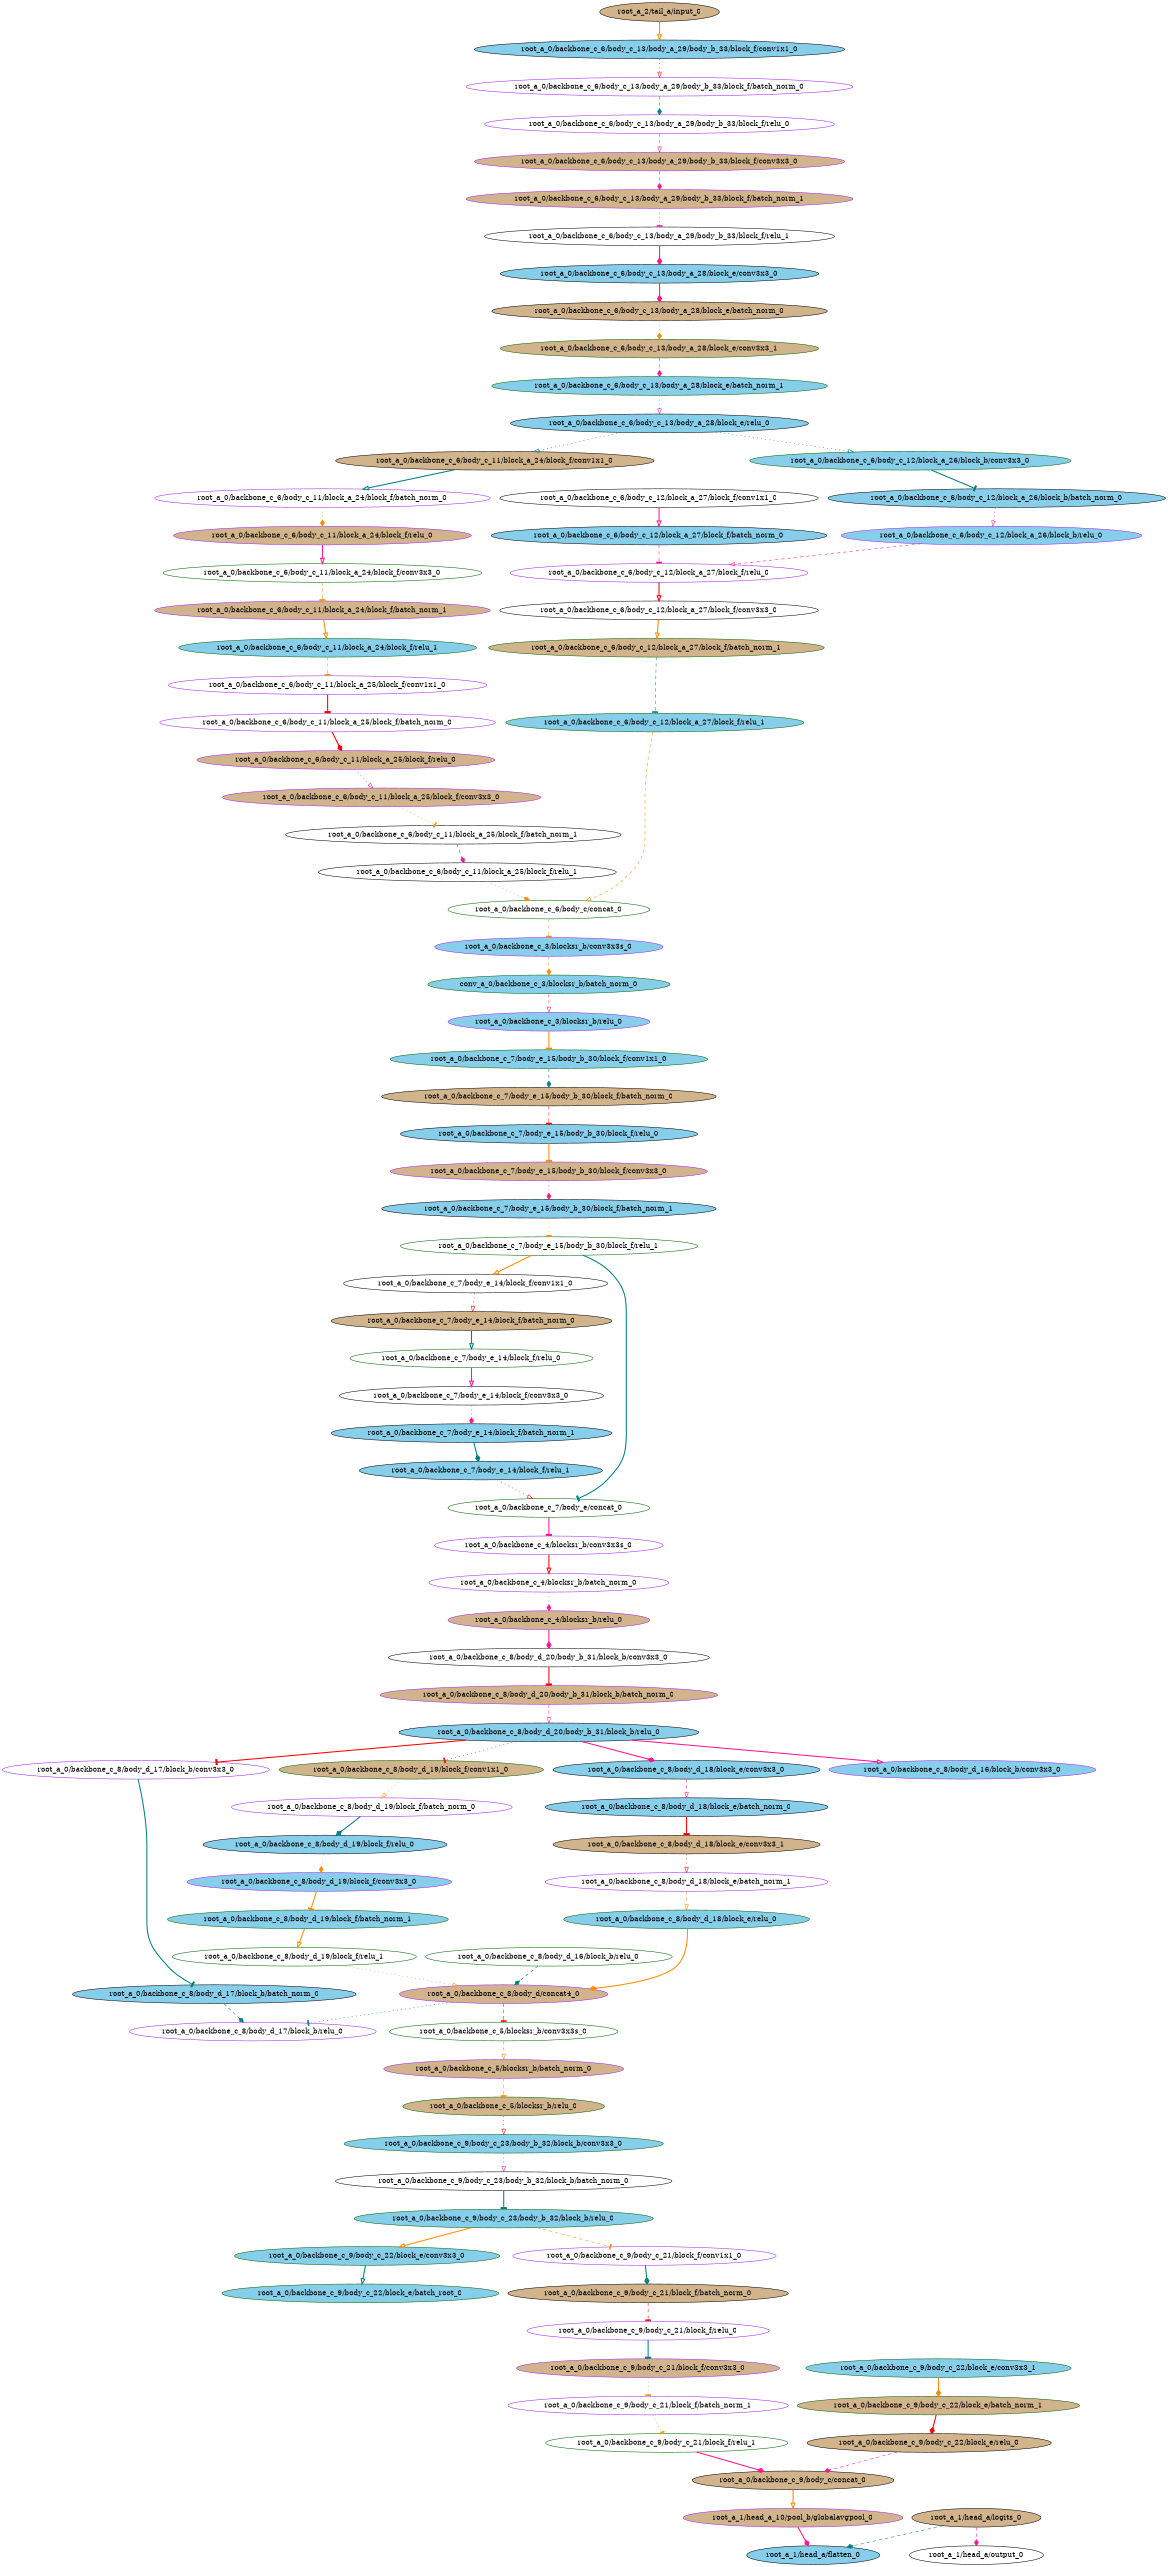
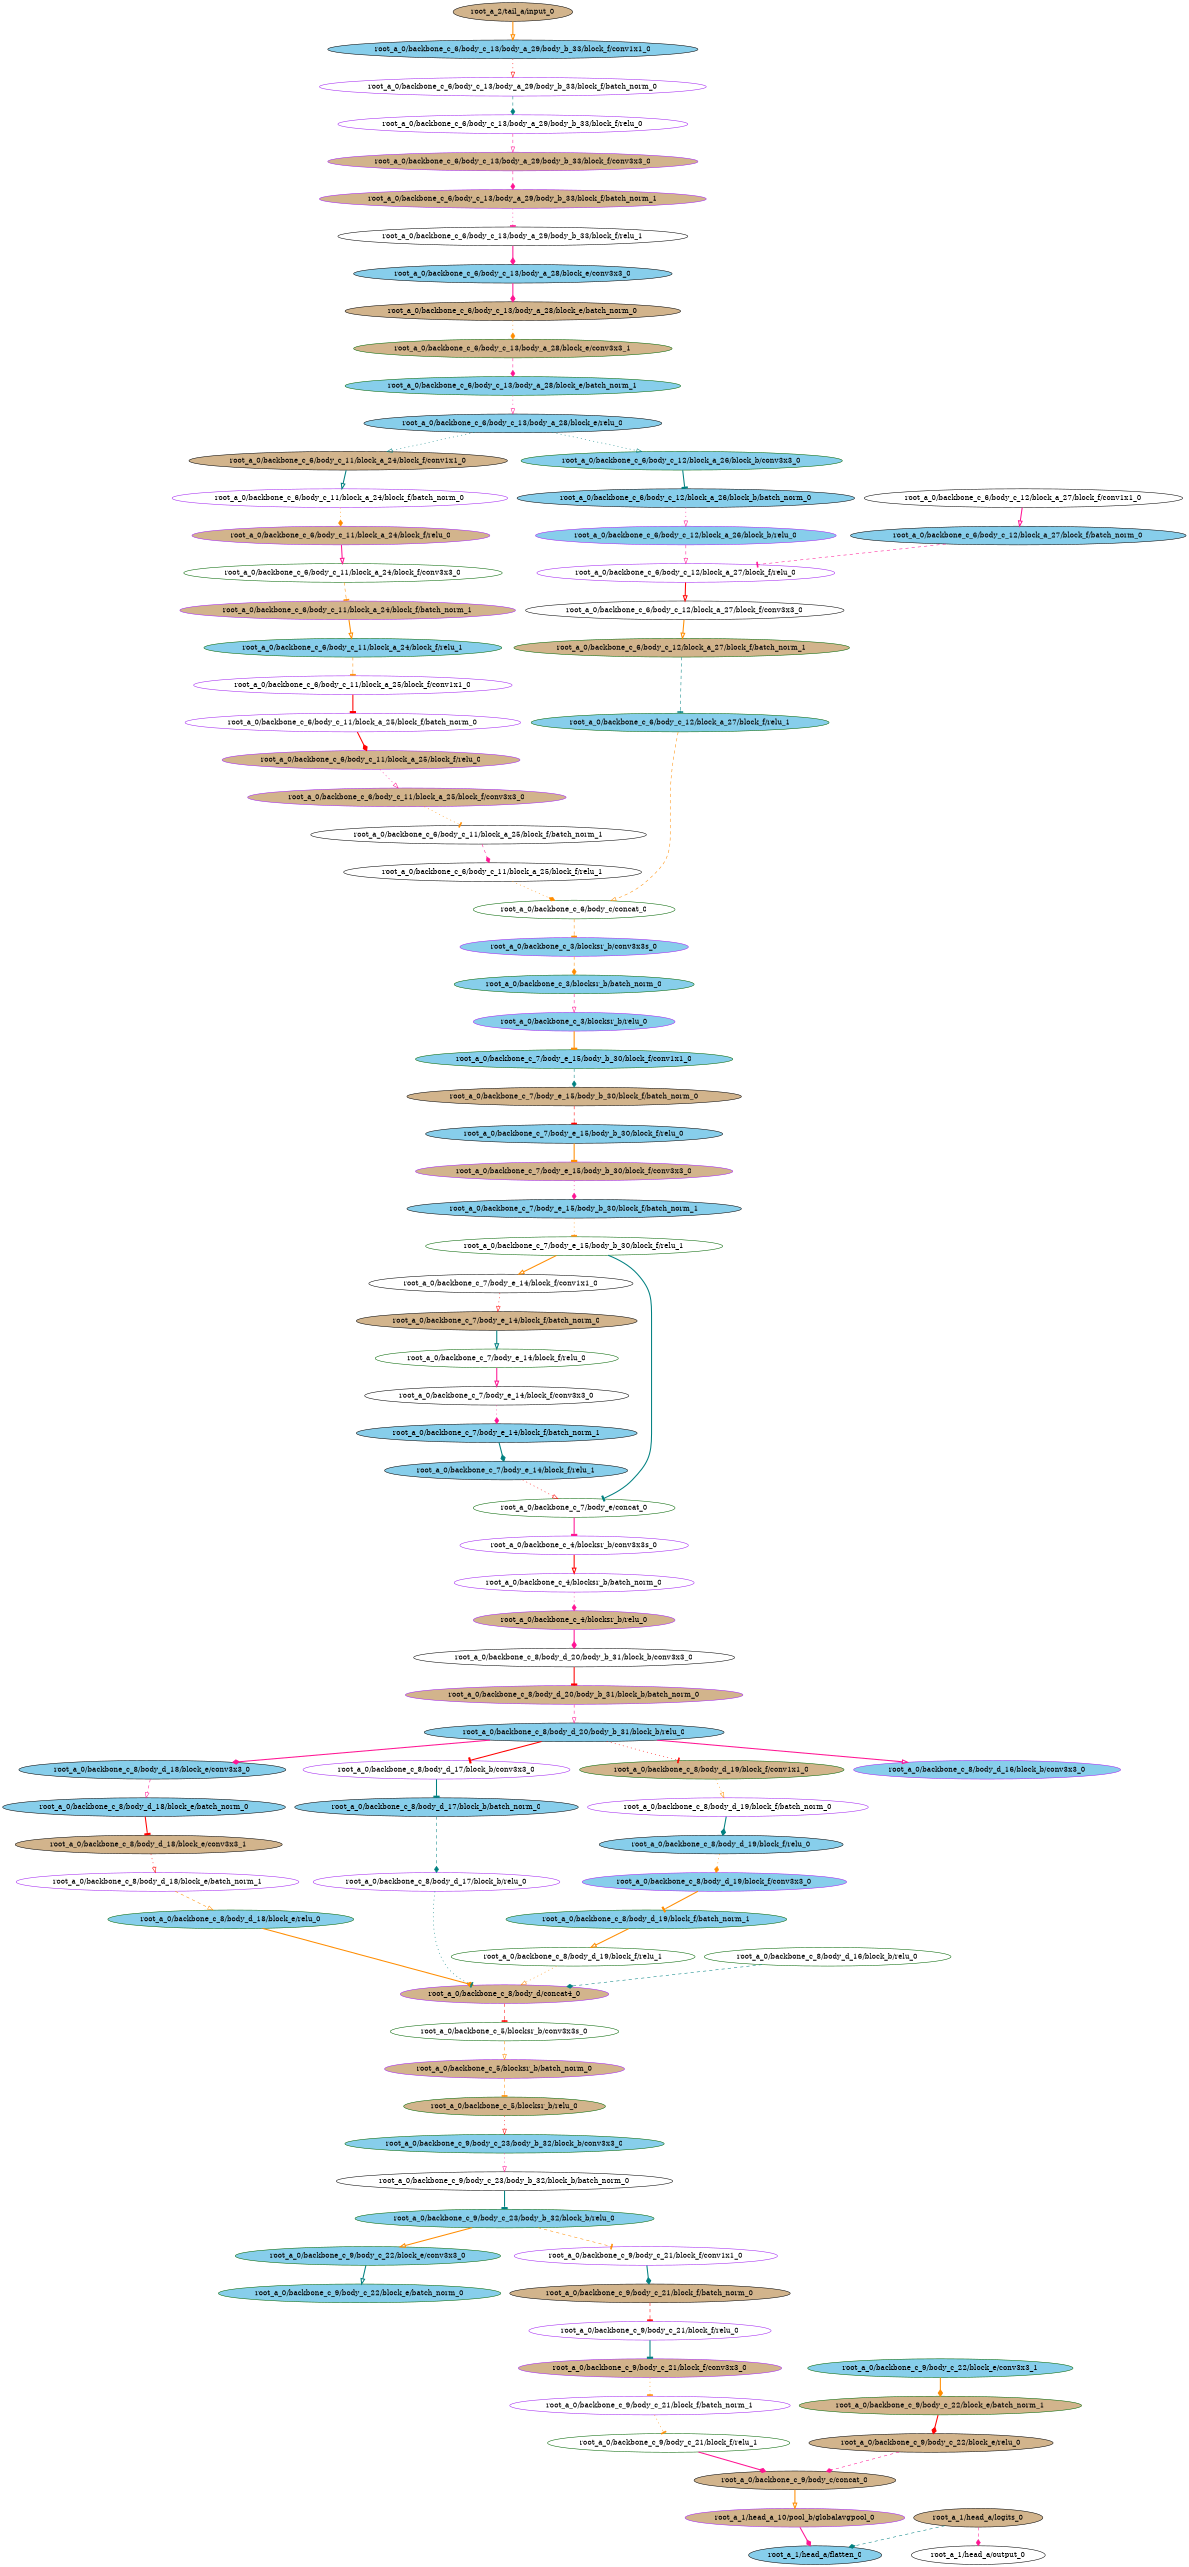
node "conv_a_0/backbone_c_3/blocksr_b/batch_norm_0": label "conv_a_0/backbone_c_3/blocksr_b/batch_norm_0" -> "root_a_0/backbone_c_3/blocksr_b/batch_norm_0"
edge "root_a_0/backbone_c_8/body_d/concat4_0" -> "root_a_0/backbone_c_8/body_d_17/block_b/relu_0": reversed
node "root_a_0/backbone_c_9/body_c_22/block_e/batch_root_0": label "root_a_0/backbone_c_9/body_c_22/block_e/batch_root_0" -> "root_a_0/backbone_c_9/body_c_22/block_e/batch_norm_0"
